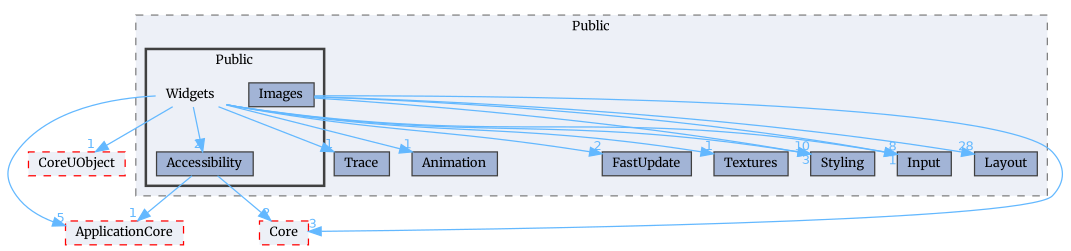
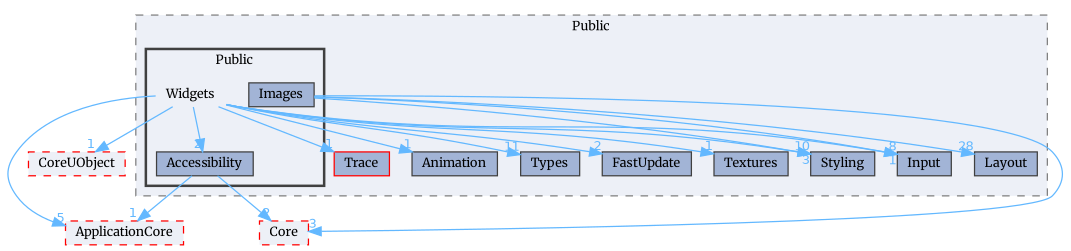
node "Trace": color grey25 -> red
node "Types": added
